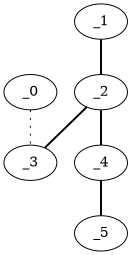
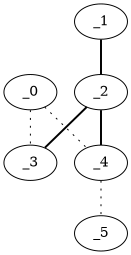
edge "_0" -- "_4": added
edge "_4" -- "_5": style bold -> dotted
